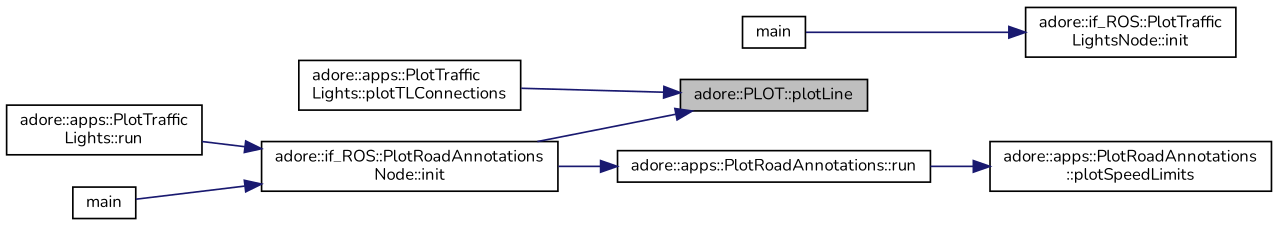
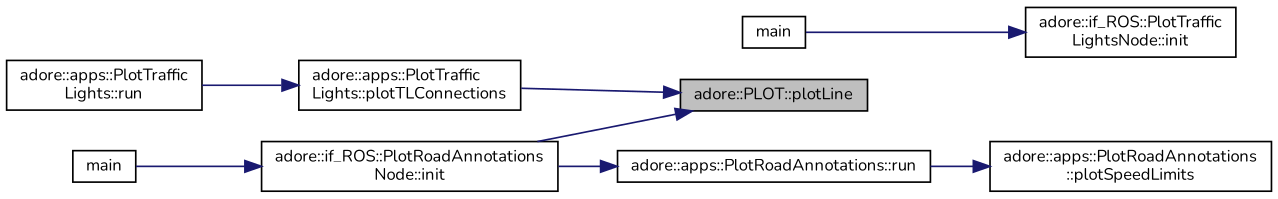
edge "adore::apps::PlotTraffic Lights::run" -> "adore::if_ROS::PlotRoadAnnotations Node::init": now "adore::apps::PlotTraffic Lights::run" -> "adore::apps::PlotTraffic Lights::plotTLConnections"
